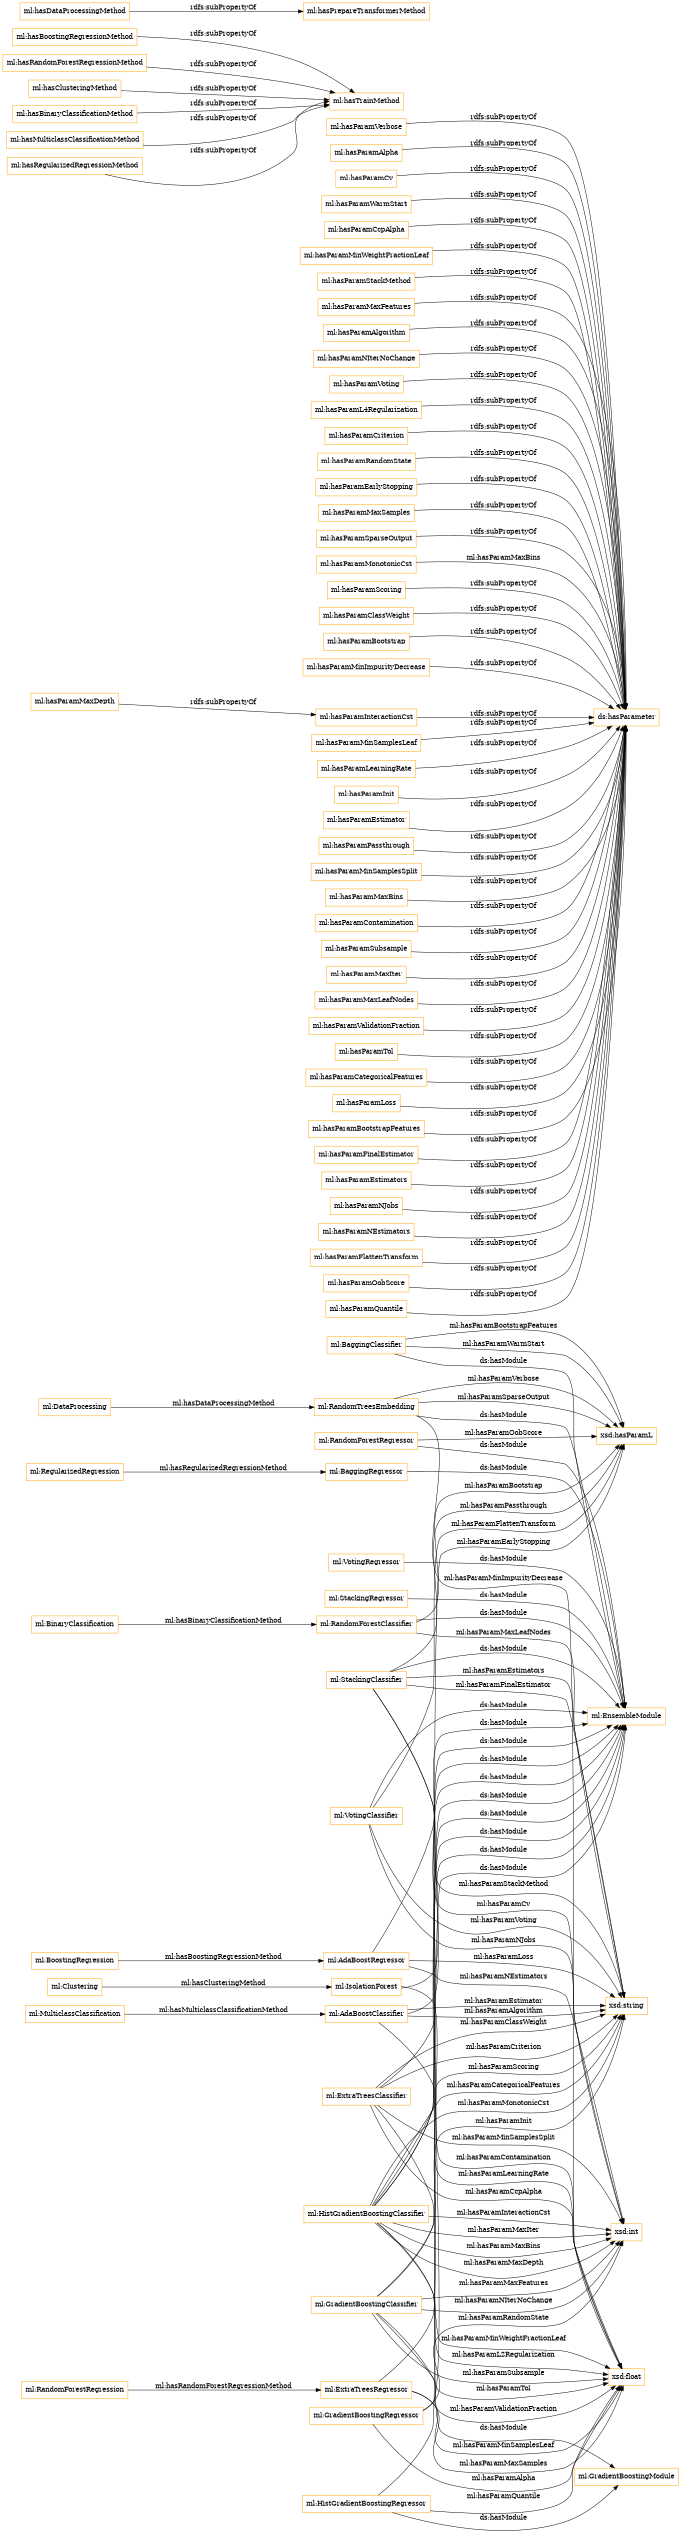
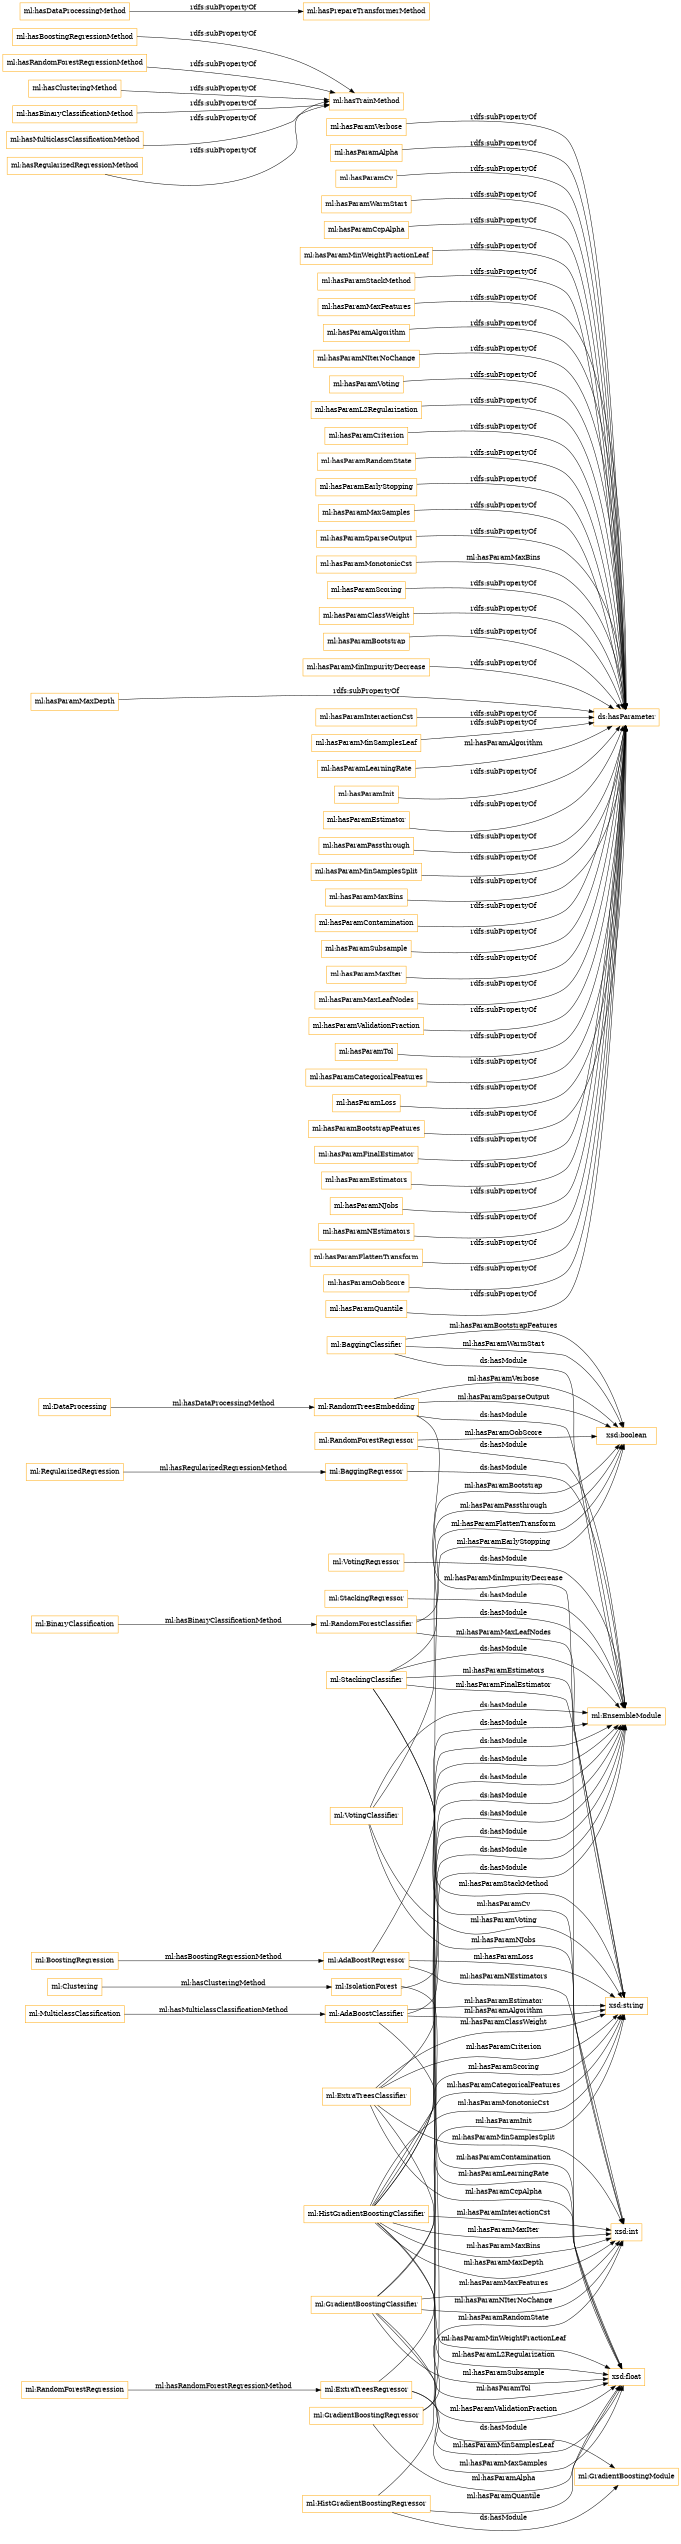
node "ml:hasParamL4Regularization": label "ml:hasParamL4Regularization" -> "ml:hasParamL2Regularization"
edge "ml:hasParamMaxDepth" -> "ml:hasParamInteractionCst": now "ml:hasParamMaxDepth" -> "ds:hasParameter"
edge "ml:hasParamLearningRate" -> "ds:hasParameter": label "rdfs:subPropertyOf" -> "ml:hasParamAlgorithm"
node "xsd:hasParamL": label "xsd:hasParamL" -> "xsd:boolean"
